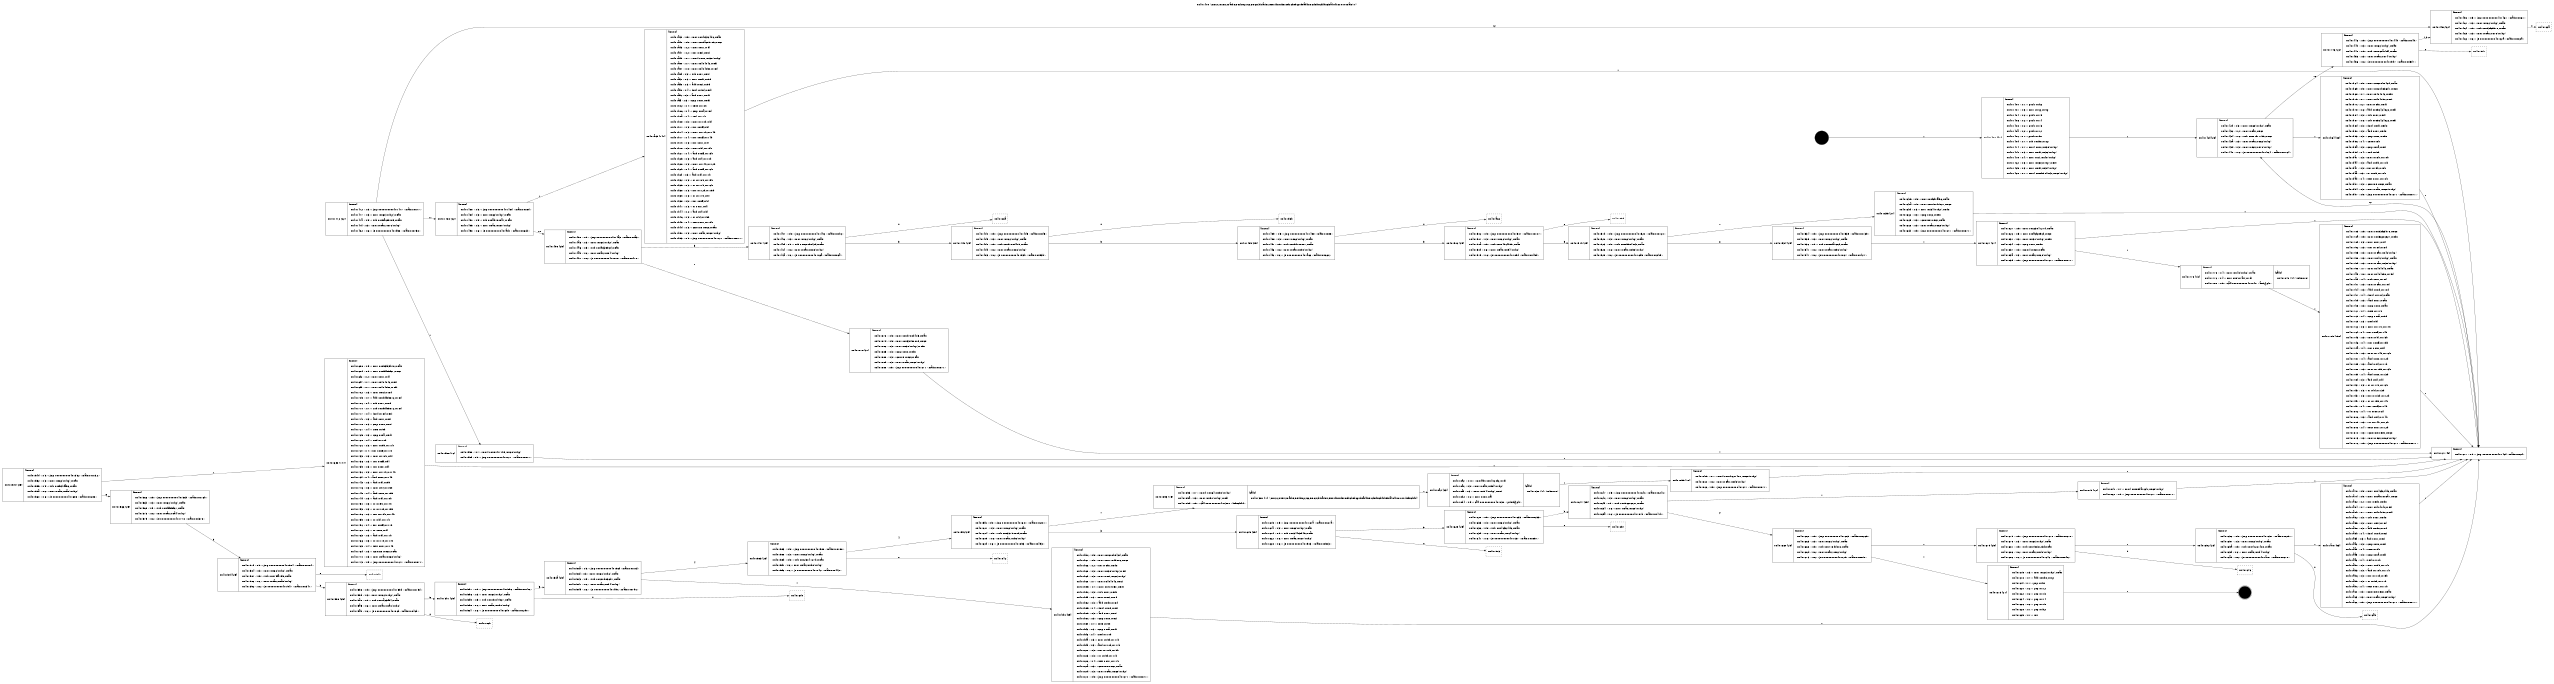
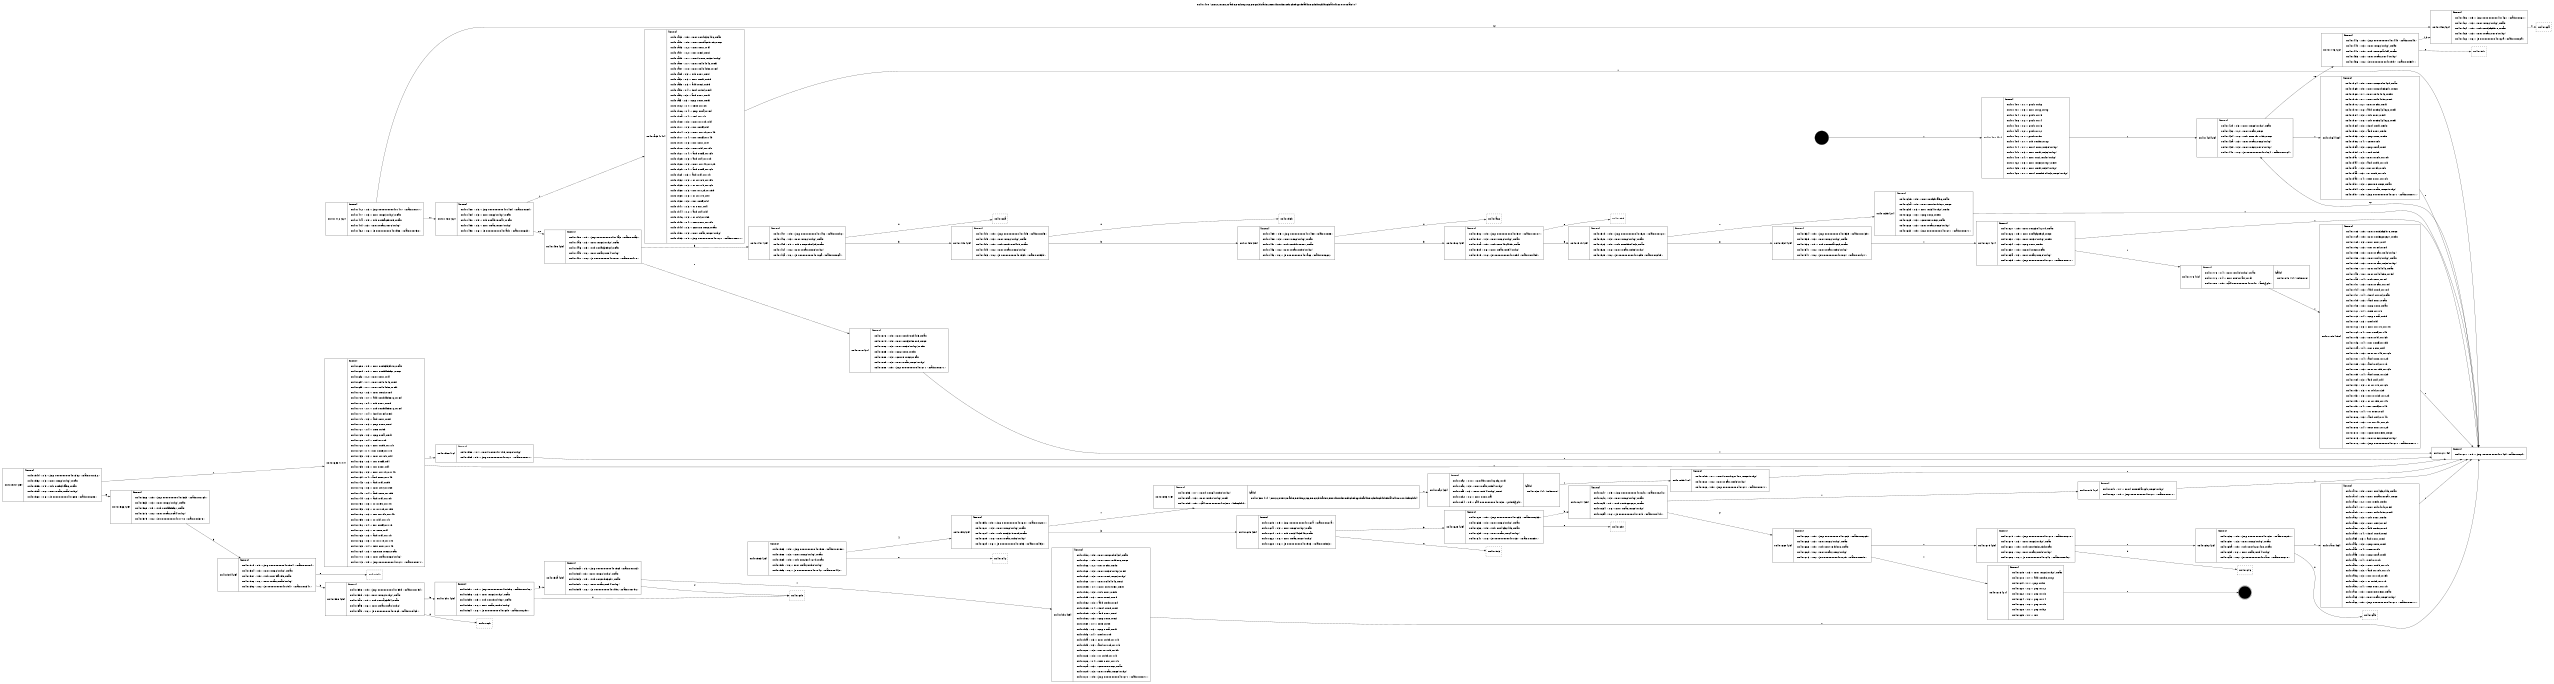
edge "0x401472 [22]" -> "0x401b58 [12]": now "0x4016e8 [144]" -> "0x401b58 [12]"
edge "0x4015ca [25]" -> "0x4015e3 [25]": now "0x4015ca [25]" -> "0x4016d0"
